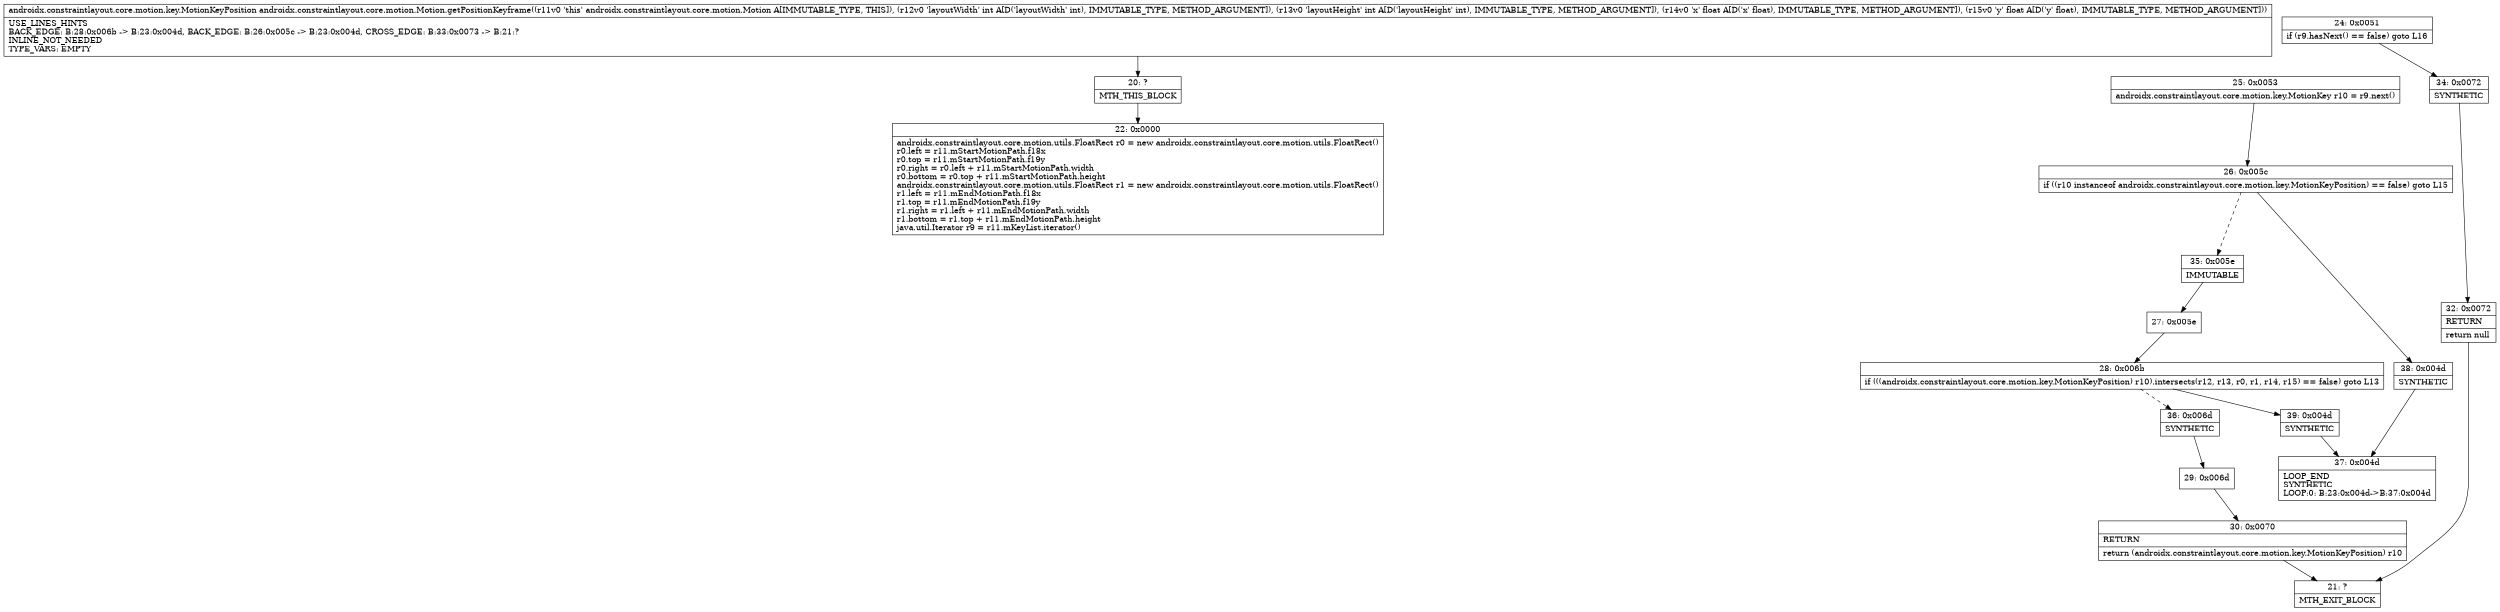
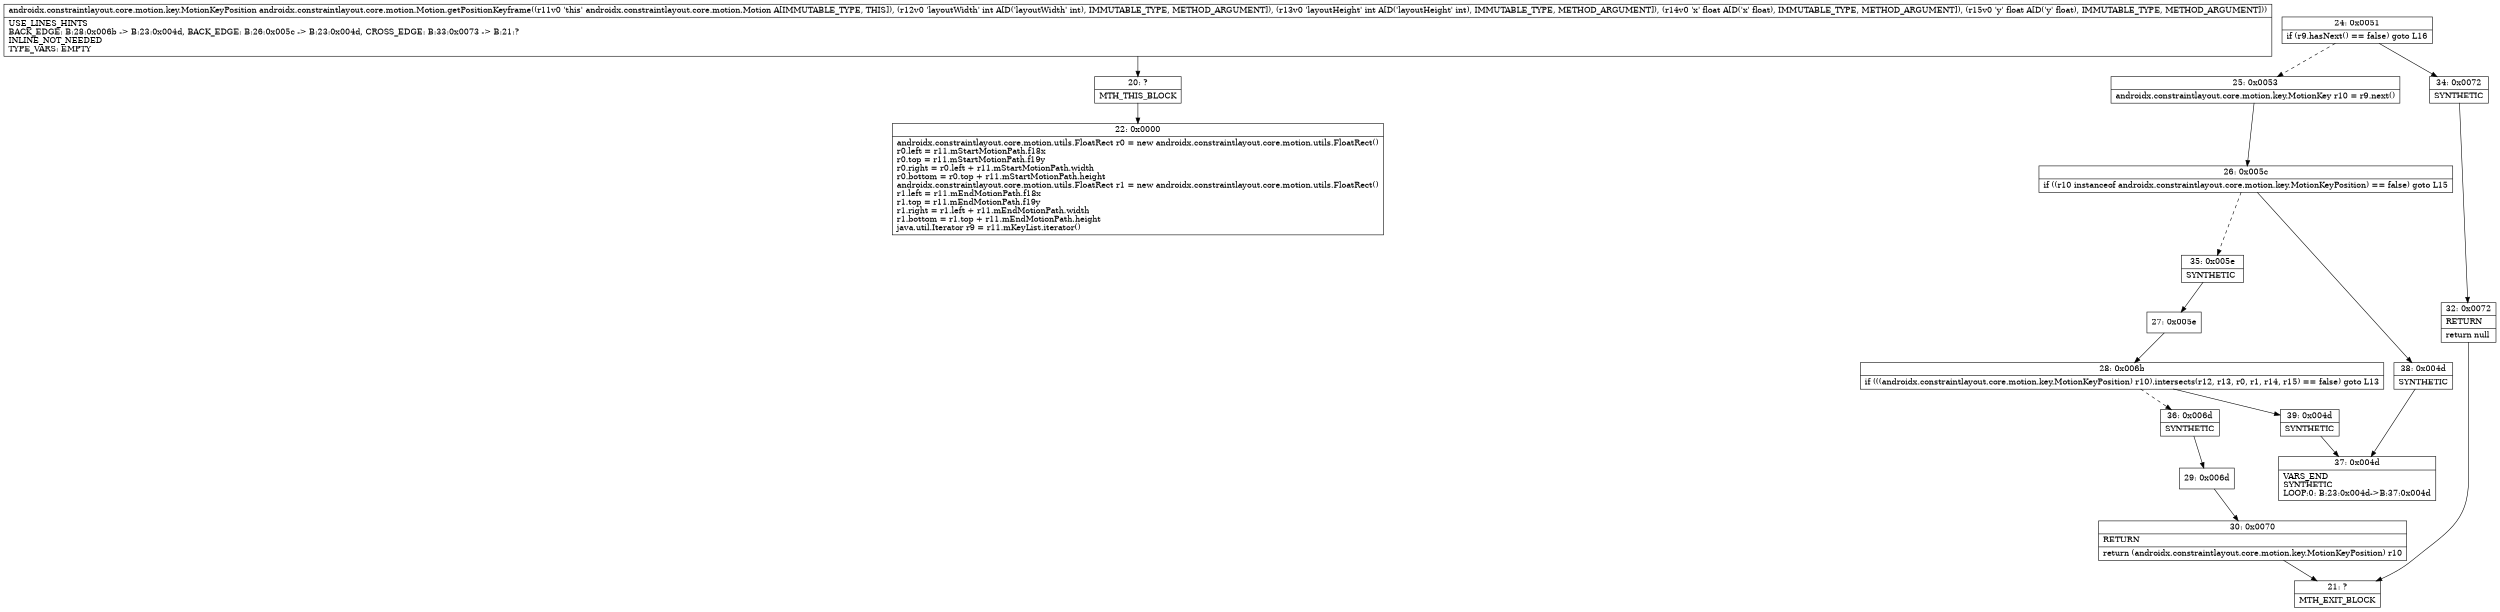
edge "24: 0x0051" -> "25: 0x0053": added
node "35: 0x005e": text "IMMUTABLE" -> "SYNTHETIC"
node "37: 0x004d": text "LOOP_END" -> "VARS_END"
